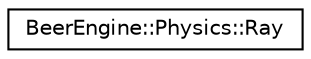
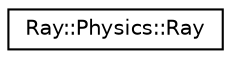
node "BeerEngine::Physics::Ray": label "BeerEngine::Physics::Ray" -> "Ray::Physics::Ray"
